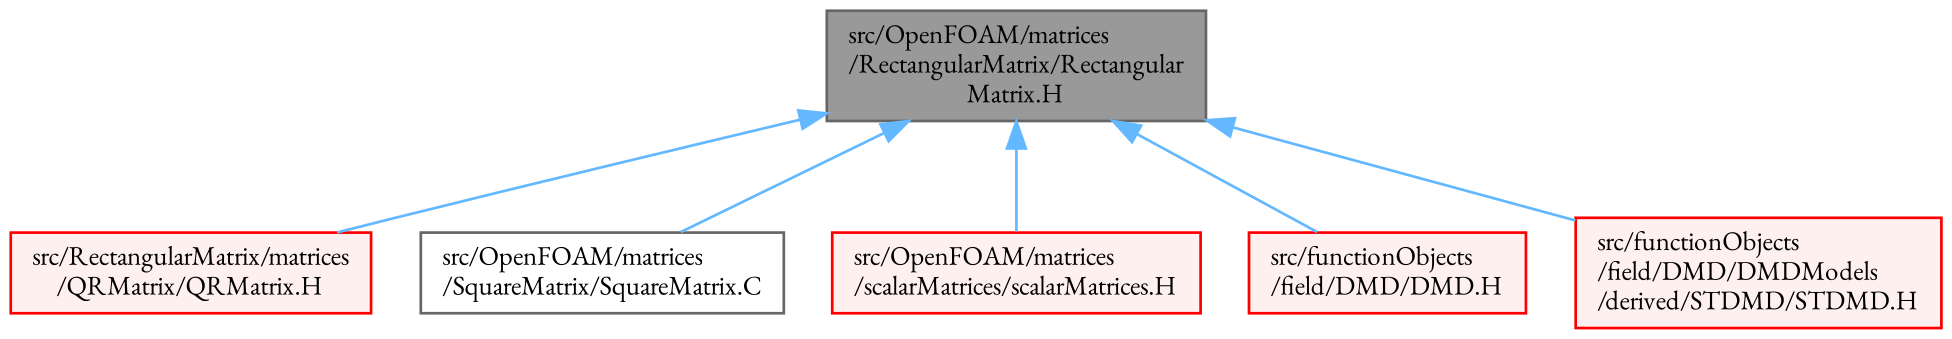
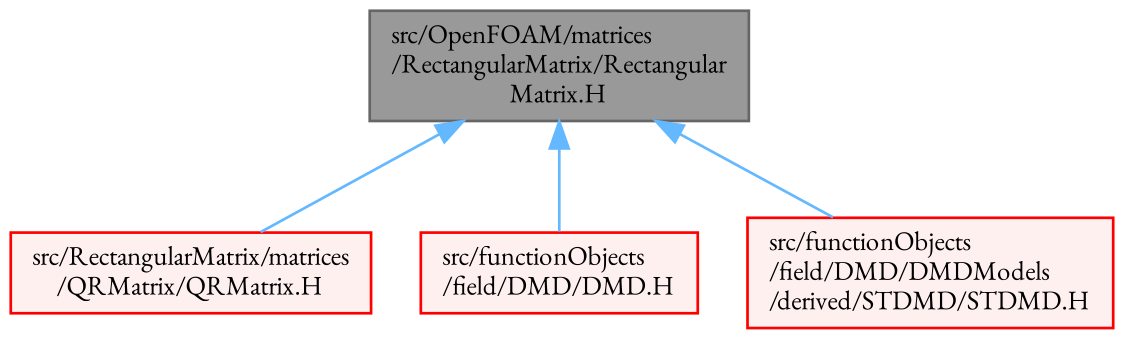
node "src/OpenFOAM/matrices /SquareMatrix/SquareMatrix.C": removed
node "src/OpenFOAM/matrices /scalarMatrices/scalarMatrices.H": removed
